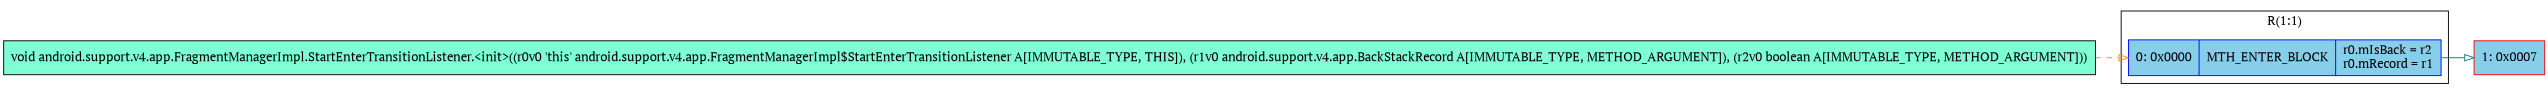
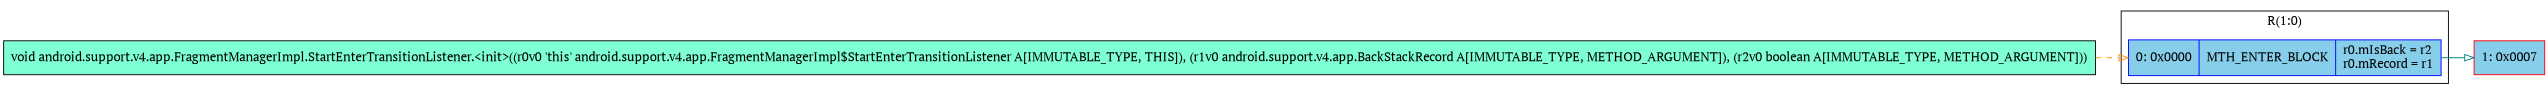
cluster "R(1:1)": label "R(1:1)" -> "R(1:0)"
